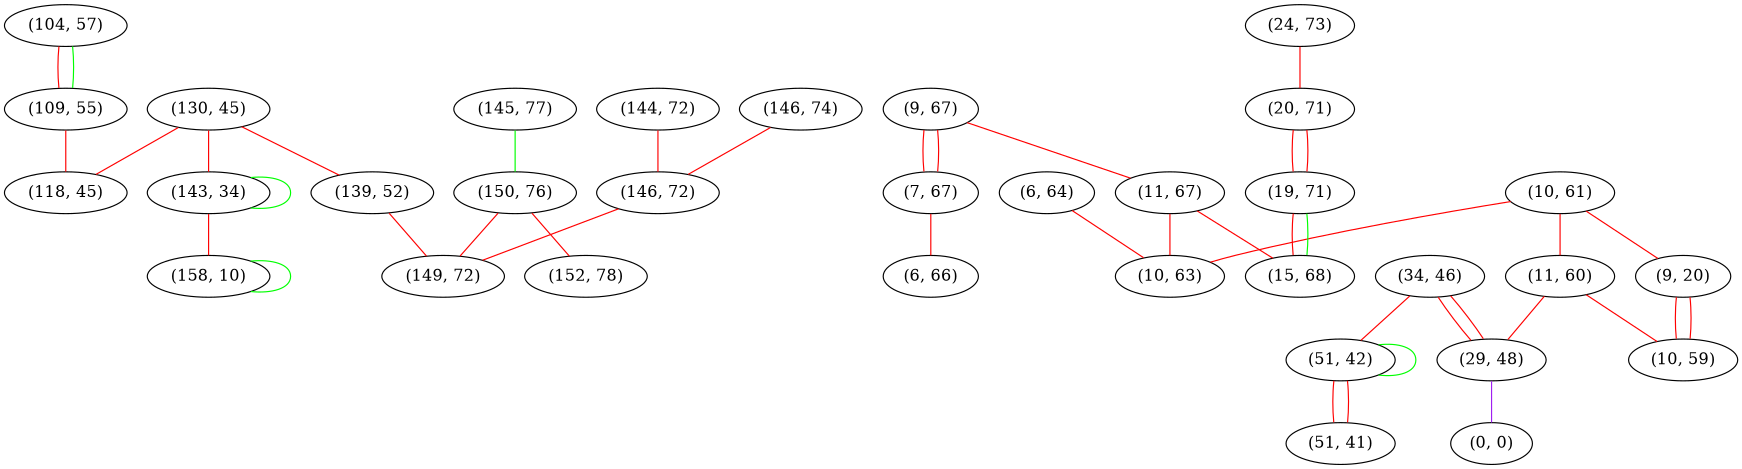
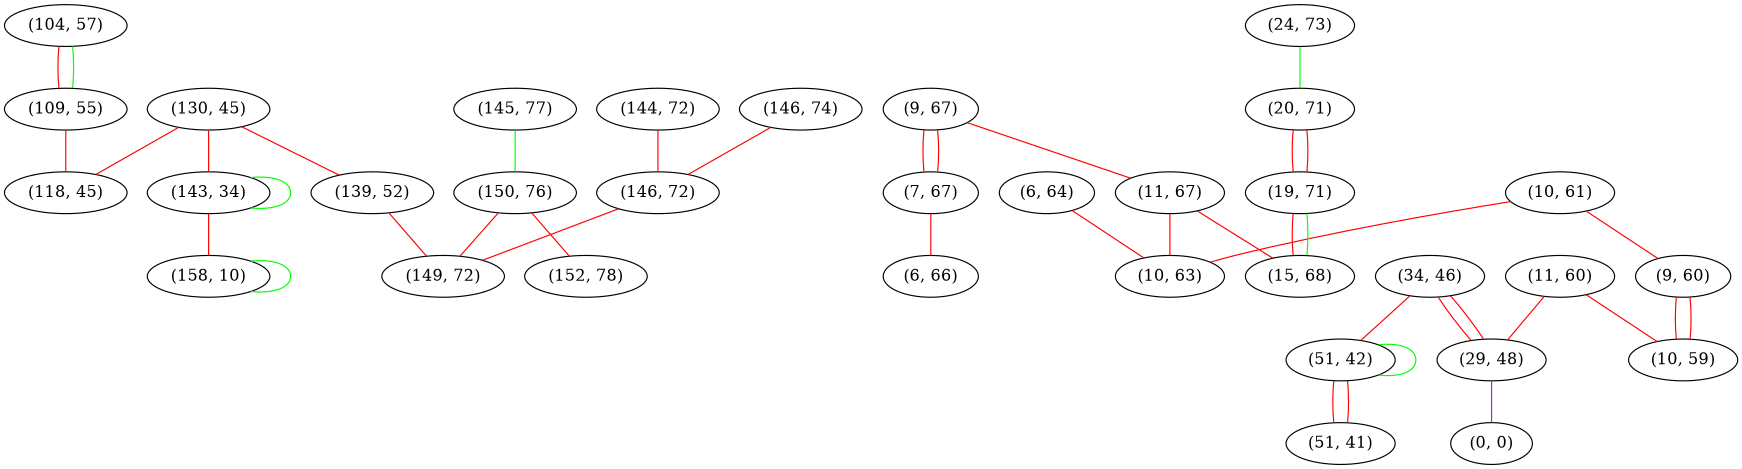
edge "(24, 73)" -- "(20, 71)": color red -> green
edge "(10, 61)" -- "(11, 60)": removed
node "(9, 20)": label "(9, 20)" -> "(9, 60)"
